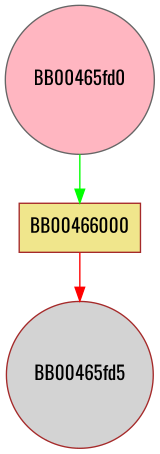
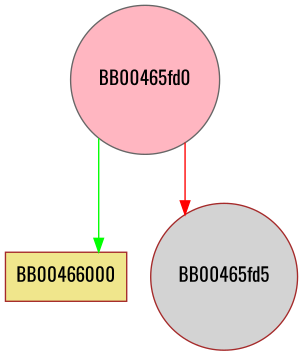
edge "BB00466000" -> "BB00465fd5": now "BB00465fd0" -> "BB00465fd5"
